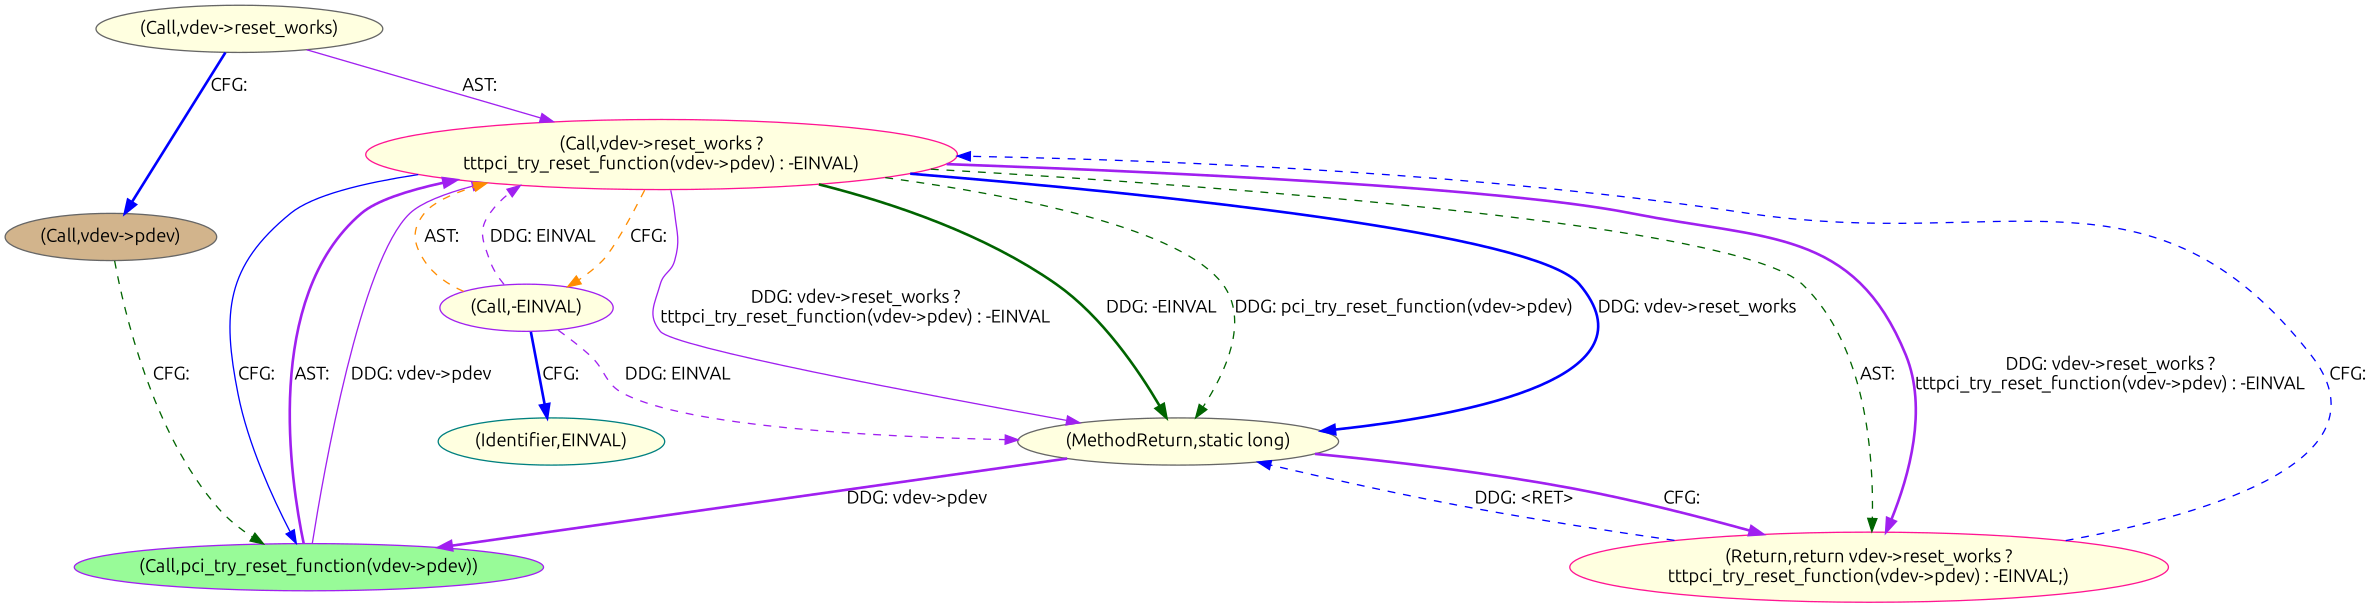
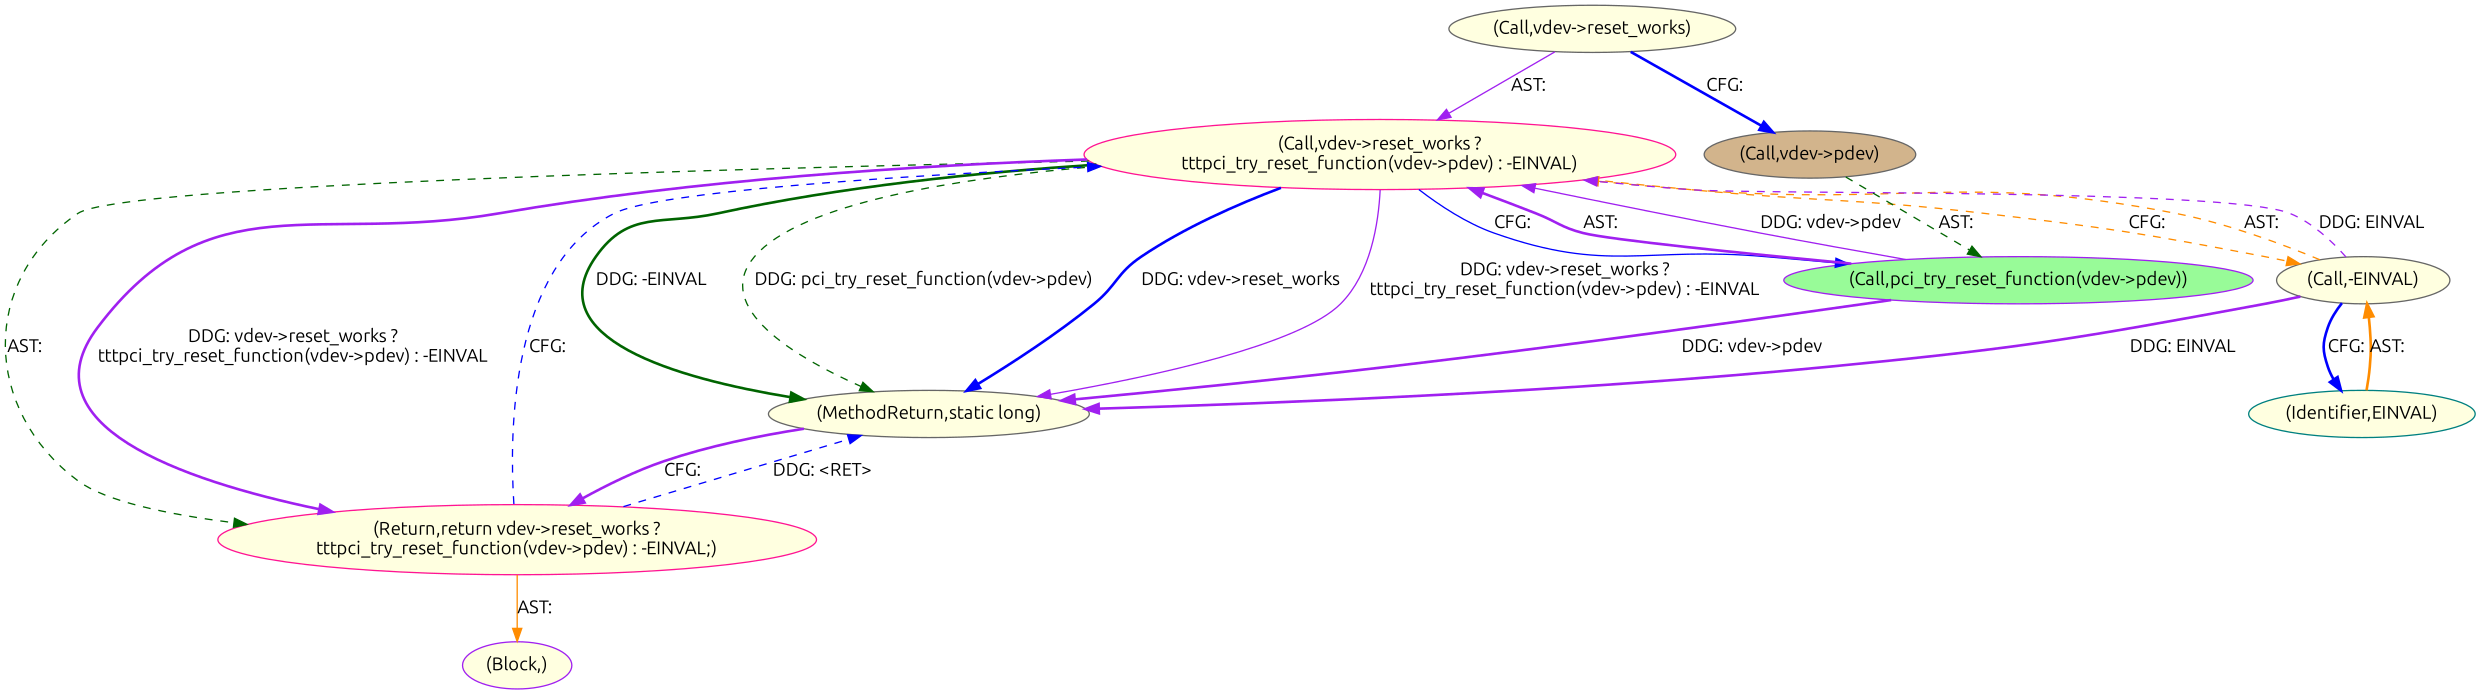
node "(Call,-EINVAL)": color purple -> gray40
edge "(Identifier,EINVAL)" -> "(Call,-EINVAL)": added, label "AST:"
edge "(Call,vdev->pdev)" -> "(Call,pci_try_reset_function(vdev->pdev))": label "CFG: " -> "AST: "
edge "(Call,-EINVAL)" -> "(MethodReturn,static long)": style dashed -> bold
edge "(MethodReturn,static long)" -> "(Call,pci_try_reset_function(vdev->pdev))": reversed
node "(Block,)": added
